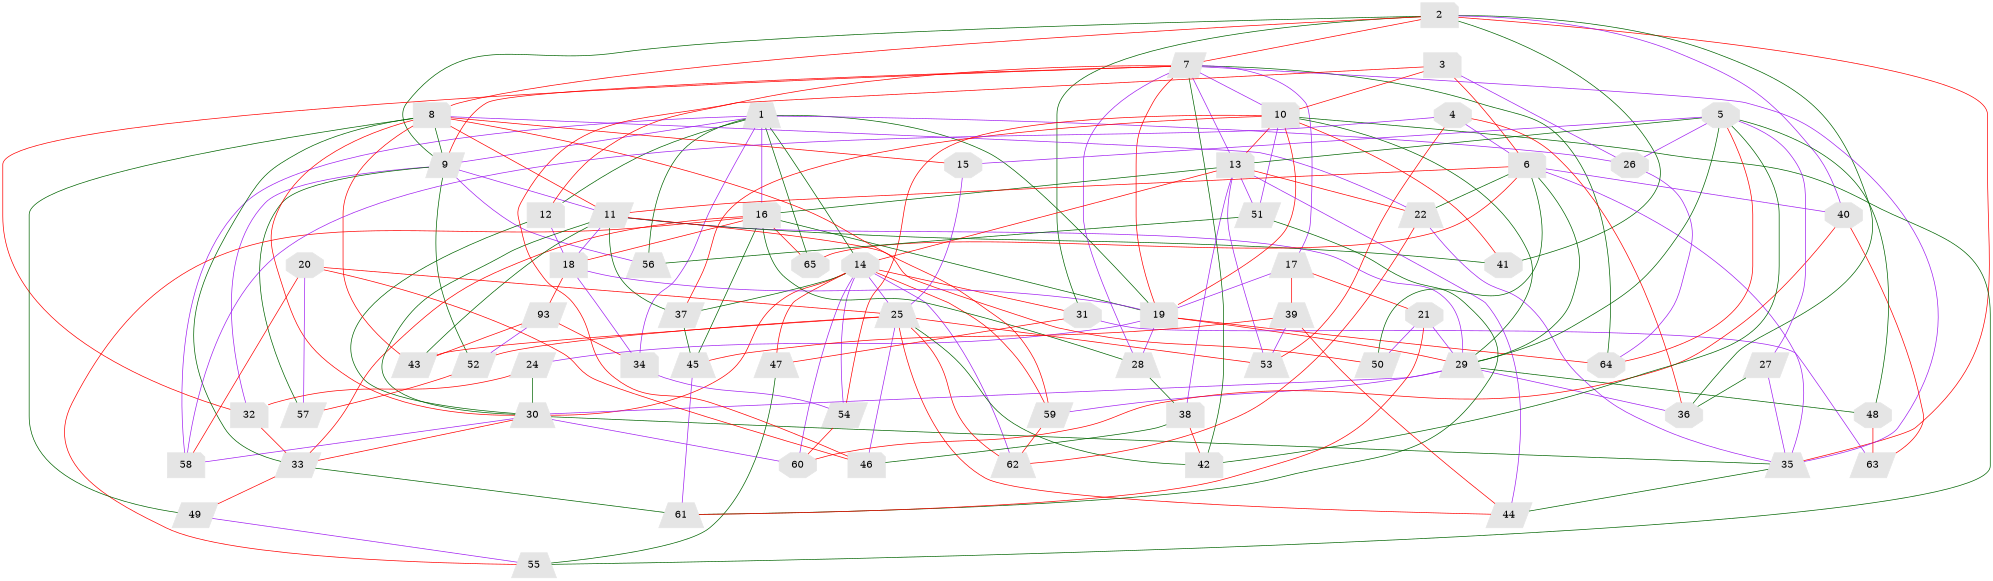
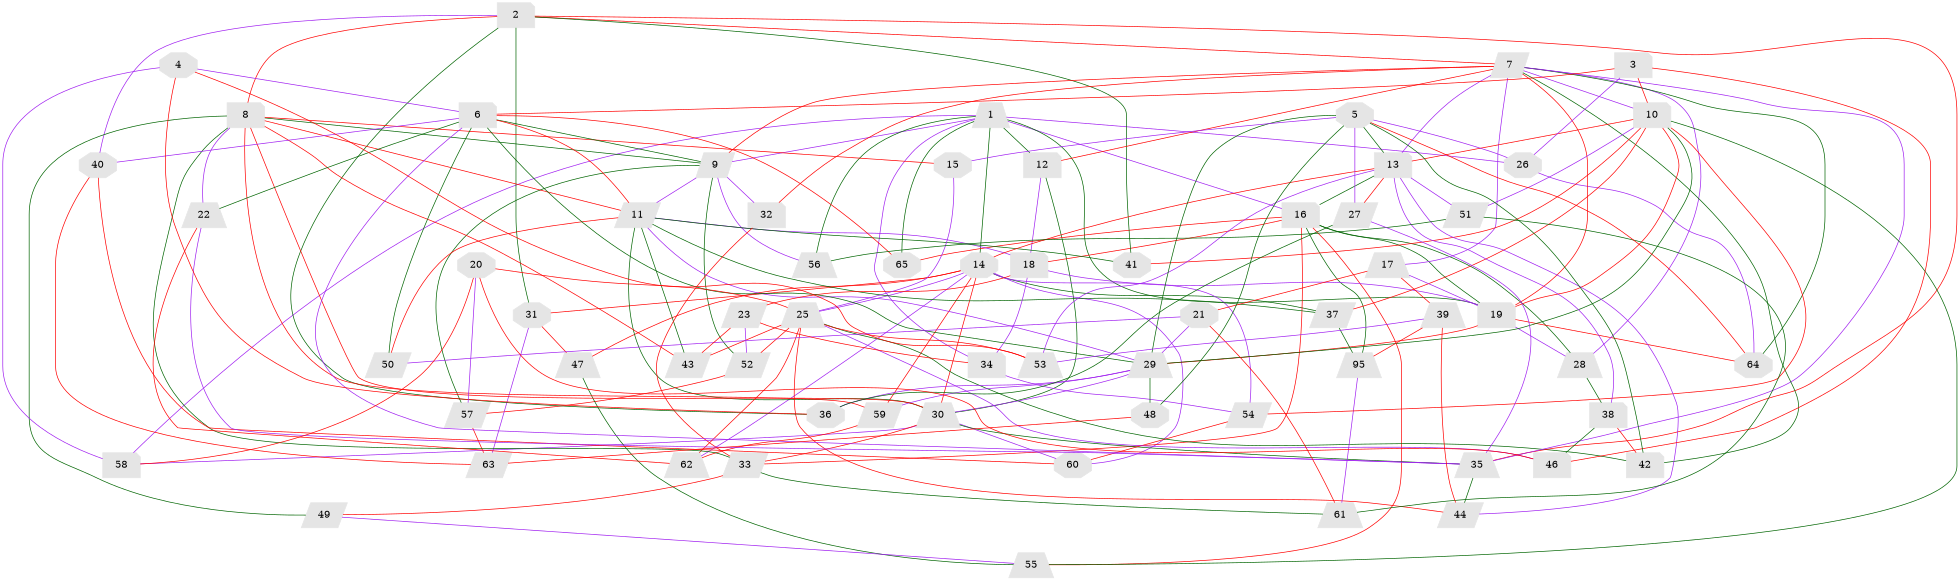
edge "2" -- "9": now "6" -- "9"
edge "13" -- "22": now "13" -- "27"
node "93": label "93" -> "23"
node "24": removed
node "45": label "45" -> "95"
edge "57" -- "63": added
